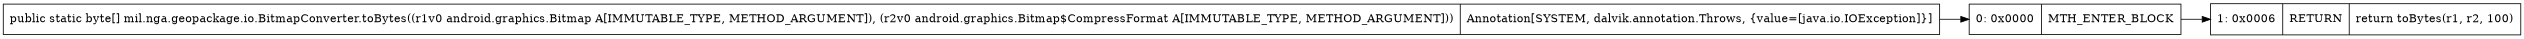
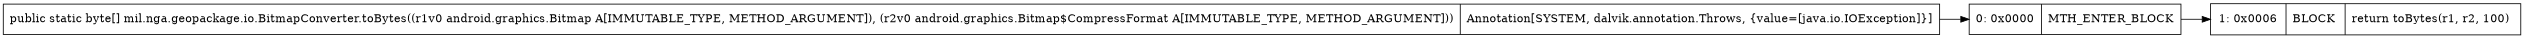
node "1: 0x0006": text "RETURN" -> "BLOCK"
